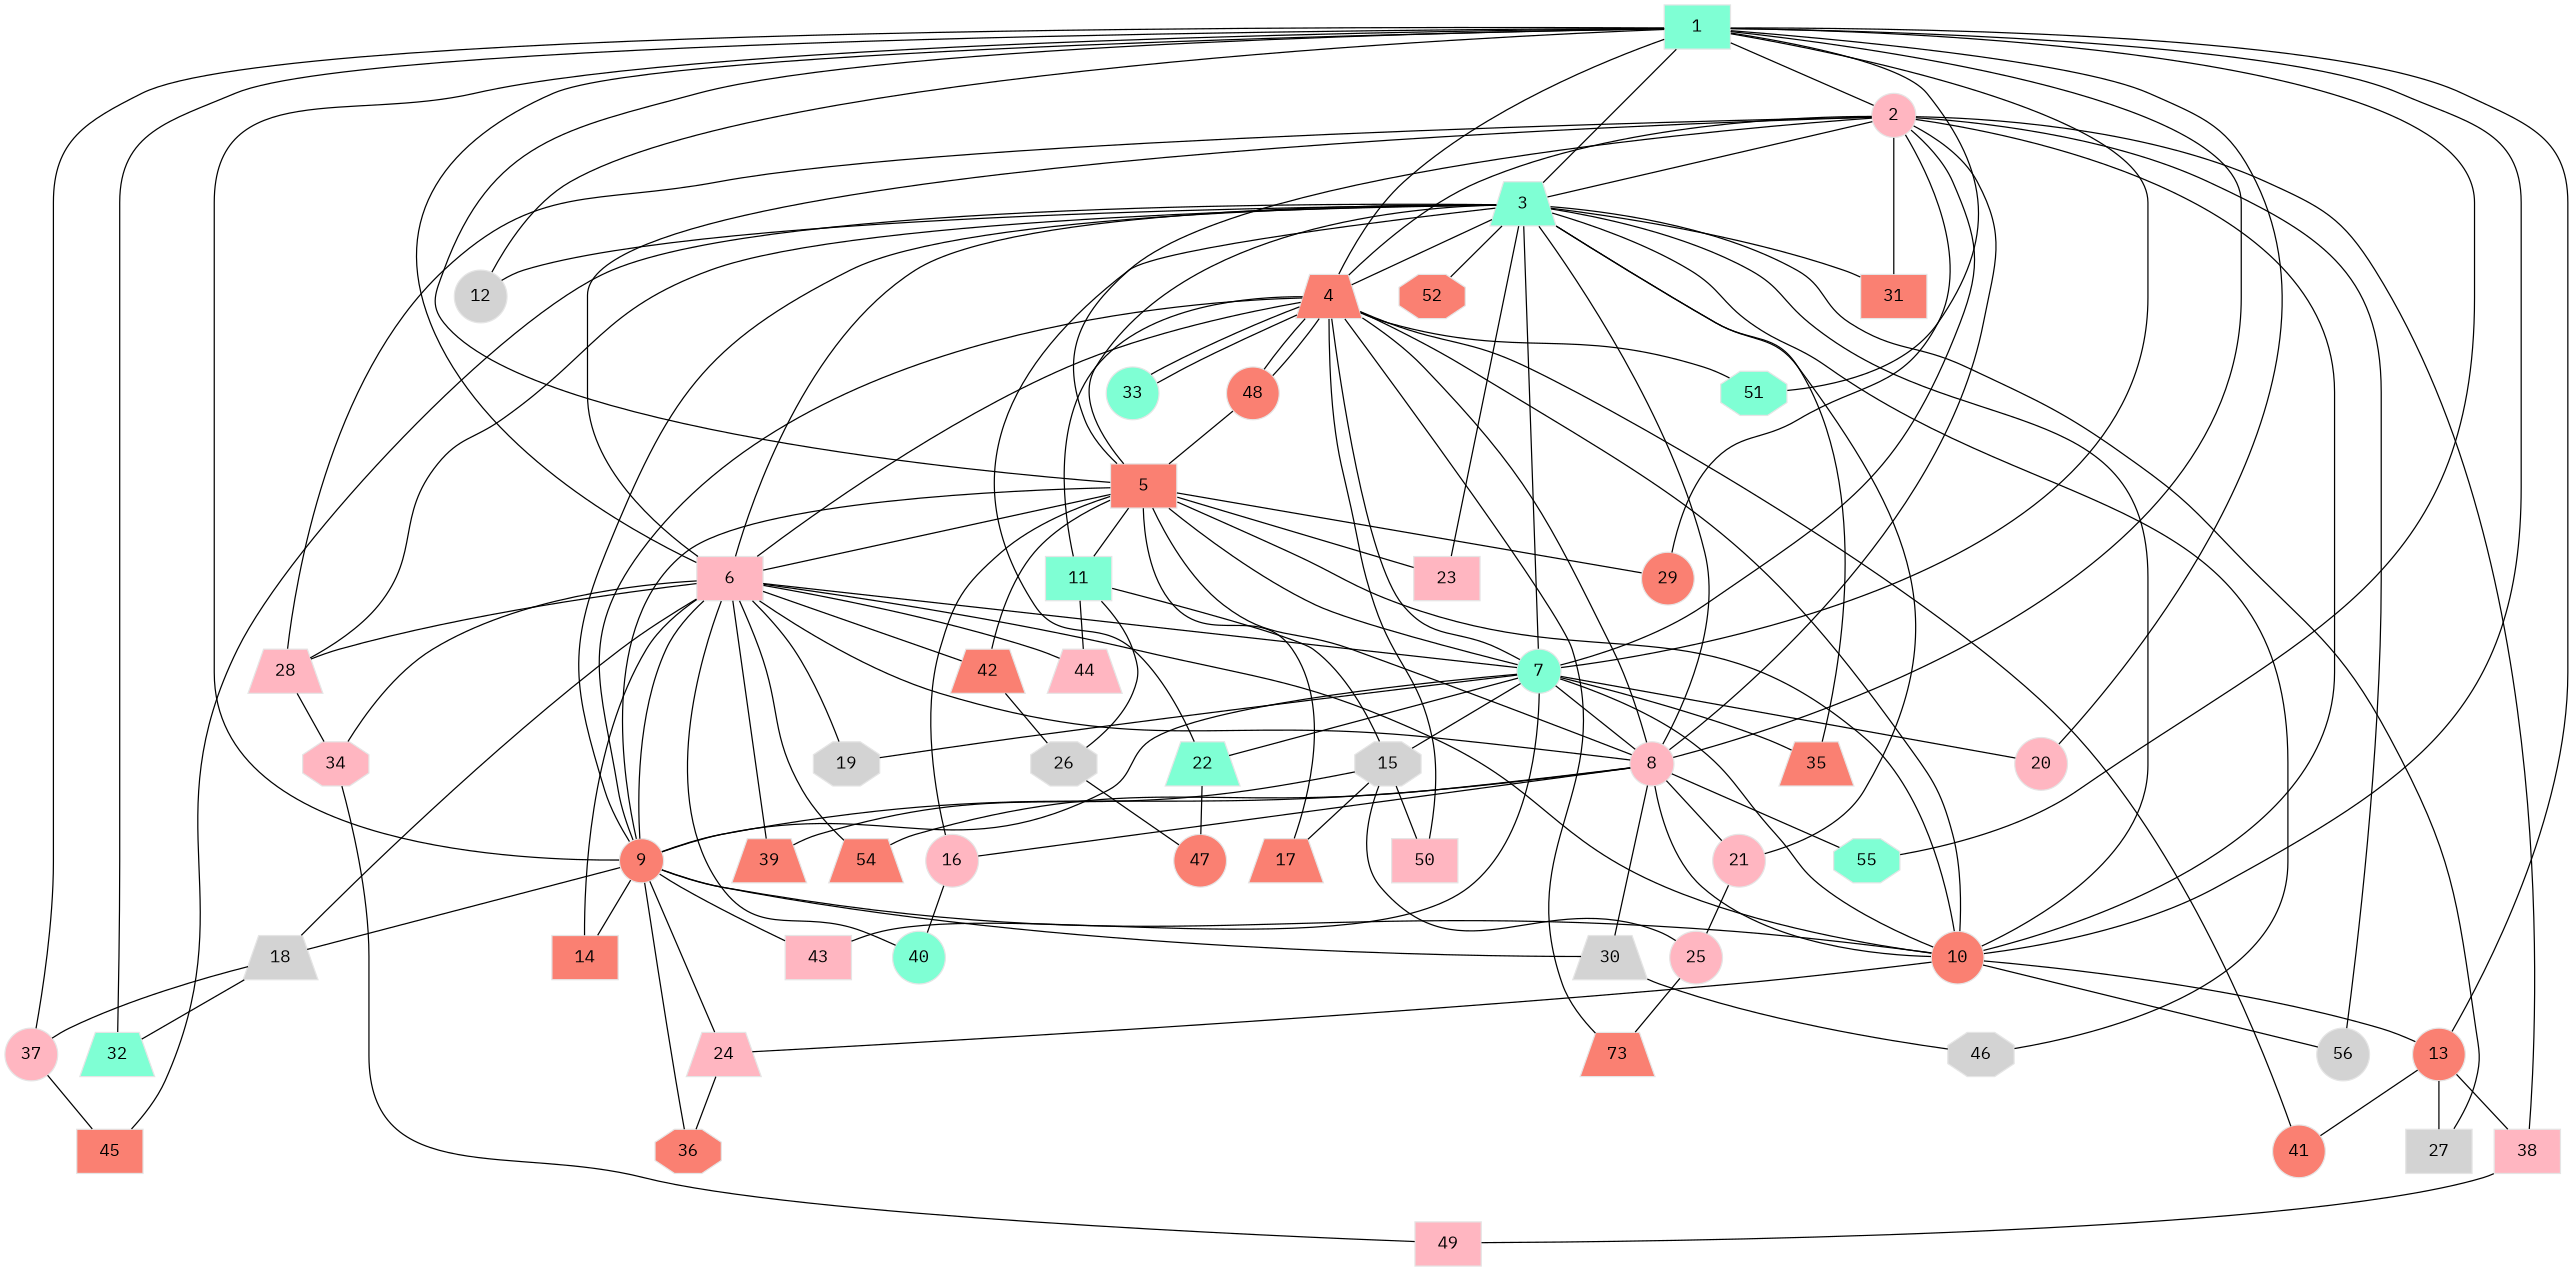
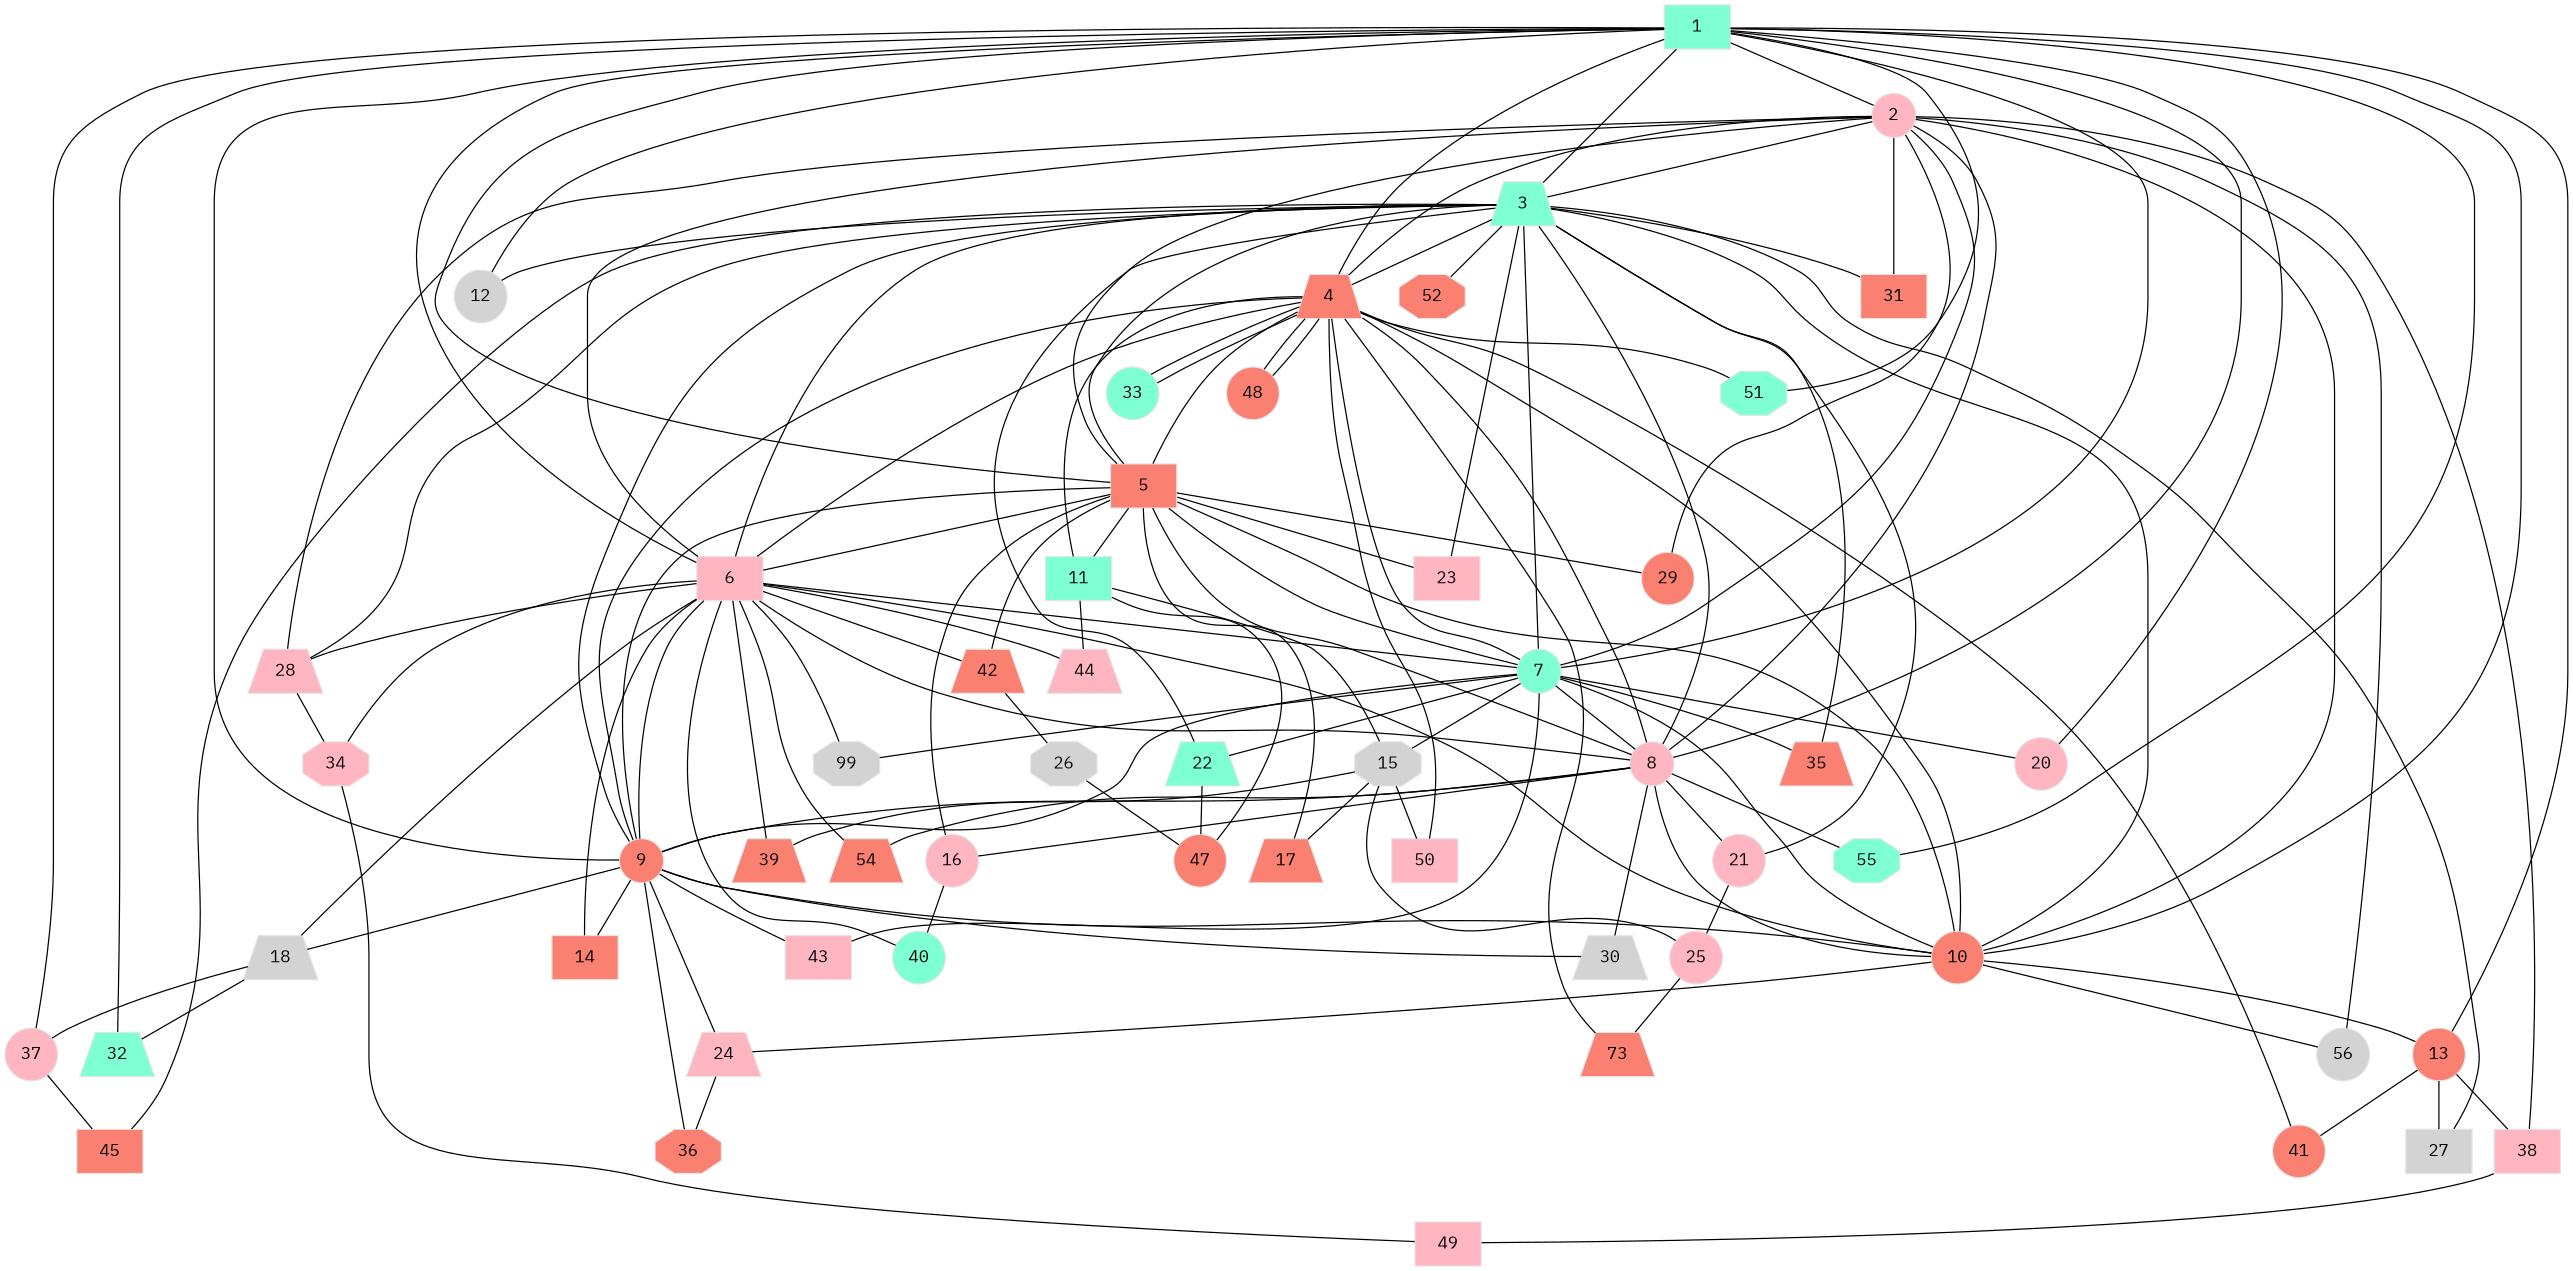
edge "48" -- "5": now "4" -- "5"
edge "11" -- "26": now "11" -- "47"
node "19": label "19" -> "99"
node "46": removed
